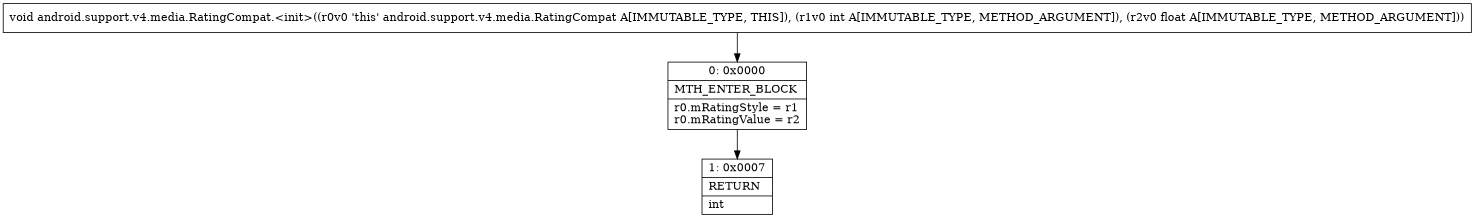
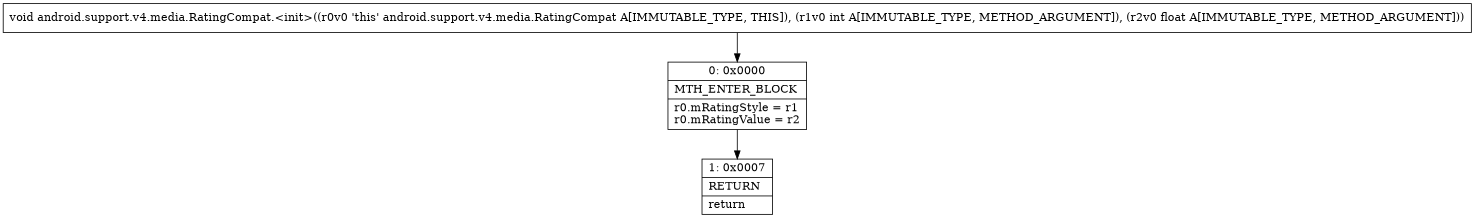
node "1: 0x0007": text "int" -> "return"
